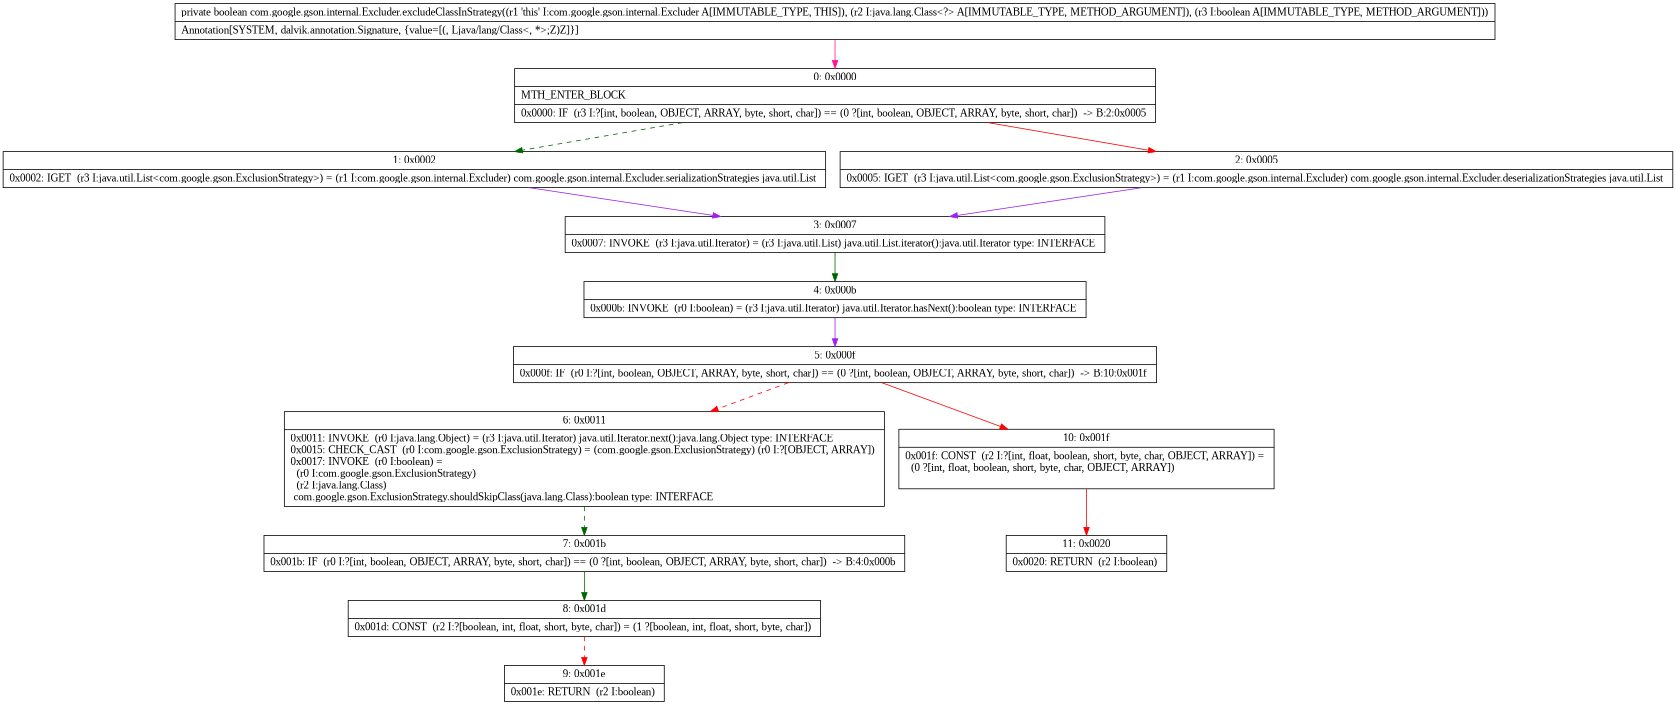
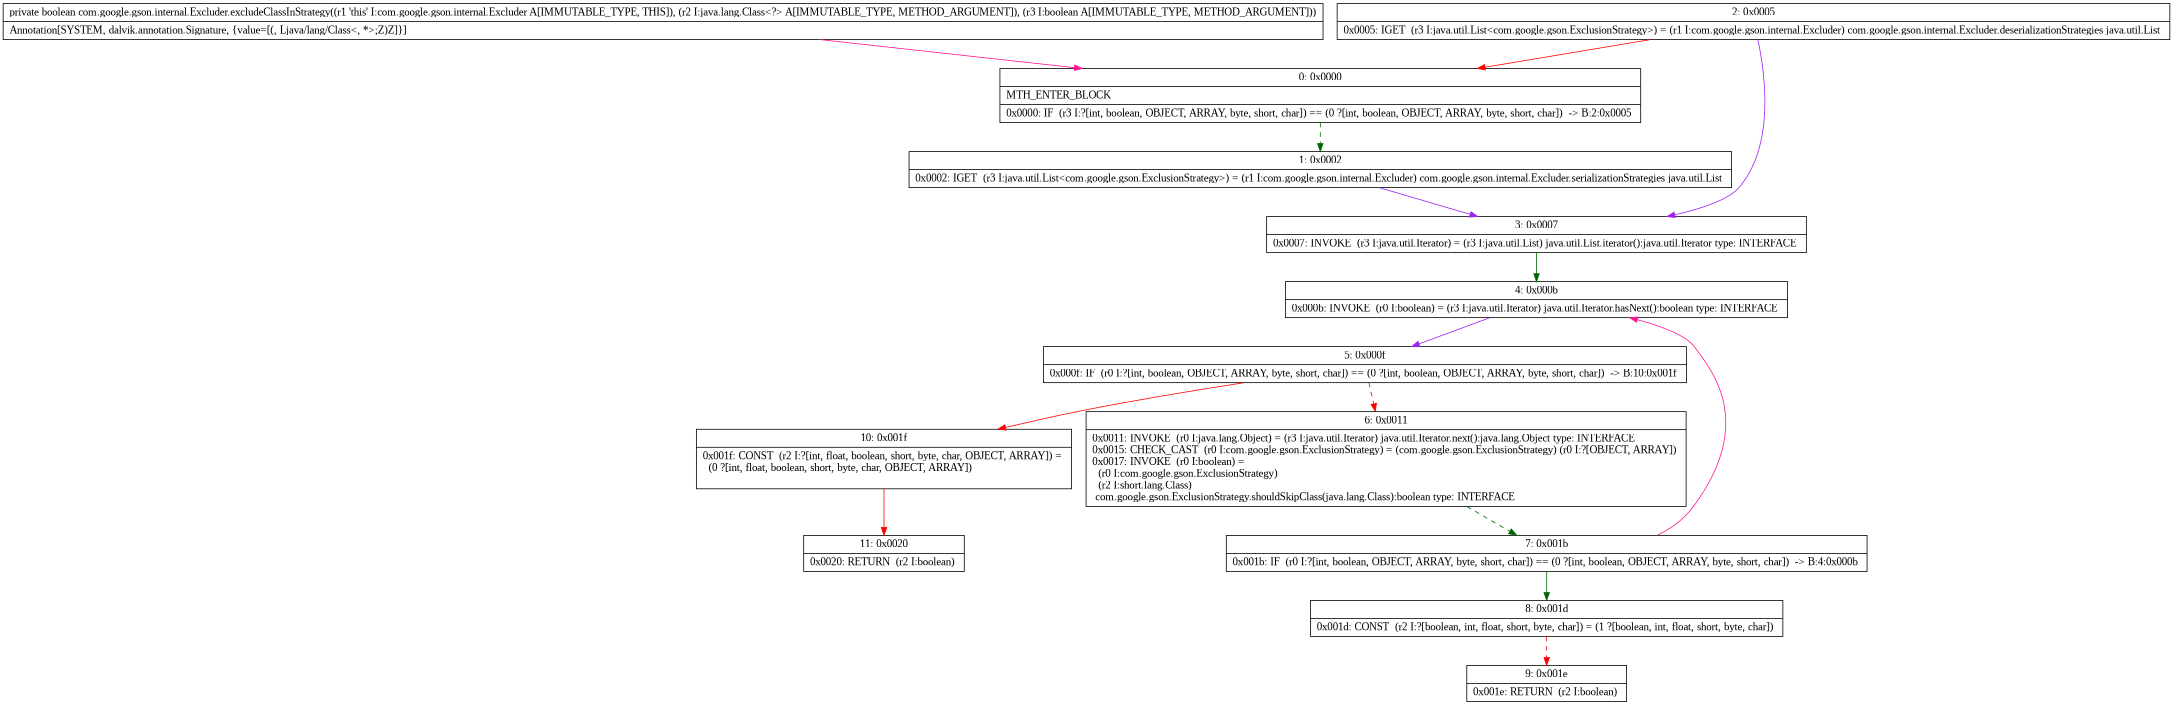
edge "0: 0x0000" -> "2: 0x0005": reversed
edge "7: 0x001b" -> "4: 0x000b": added
node "6: 0x0011": text "(r2 I:java.lang.Class)" -> "(r2 I:short.lang.Class)"
